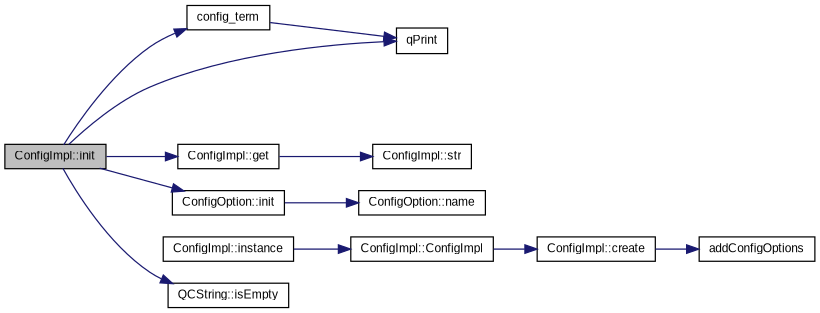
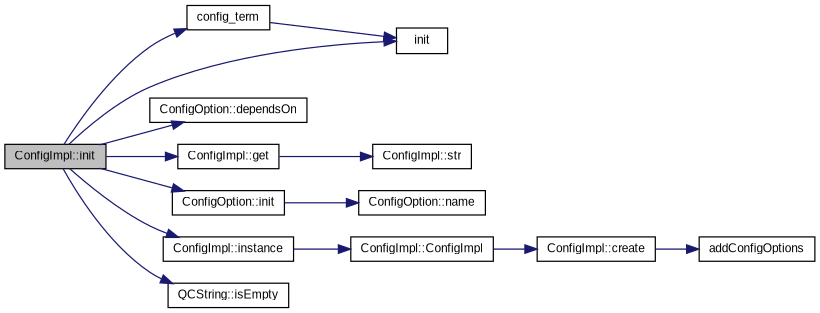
node "qPrint": label "qPrint" -> "init"
node "ConfigOption::dependsOn": added
edge "ConfigImpl::init" -> "ConfigImpl::instance": added
